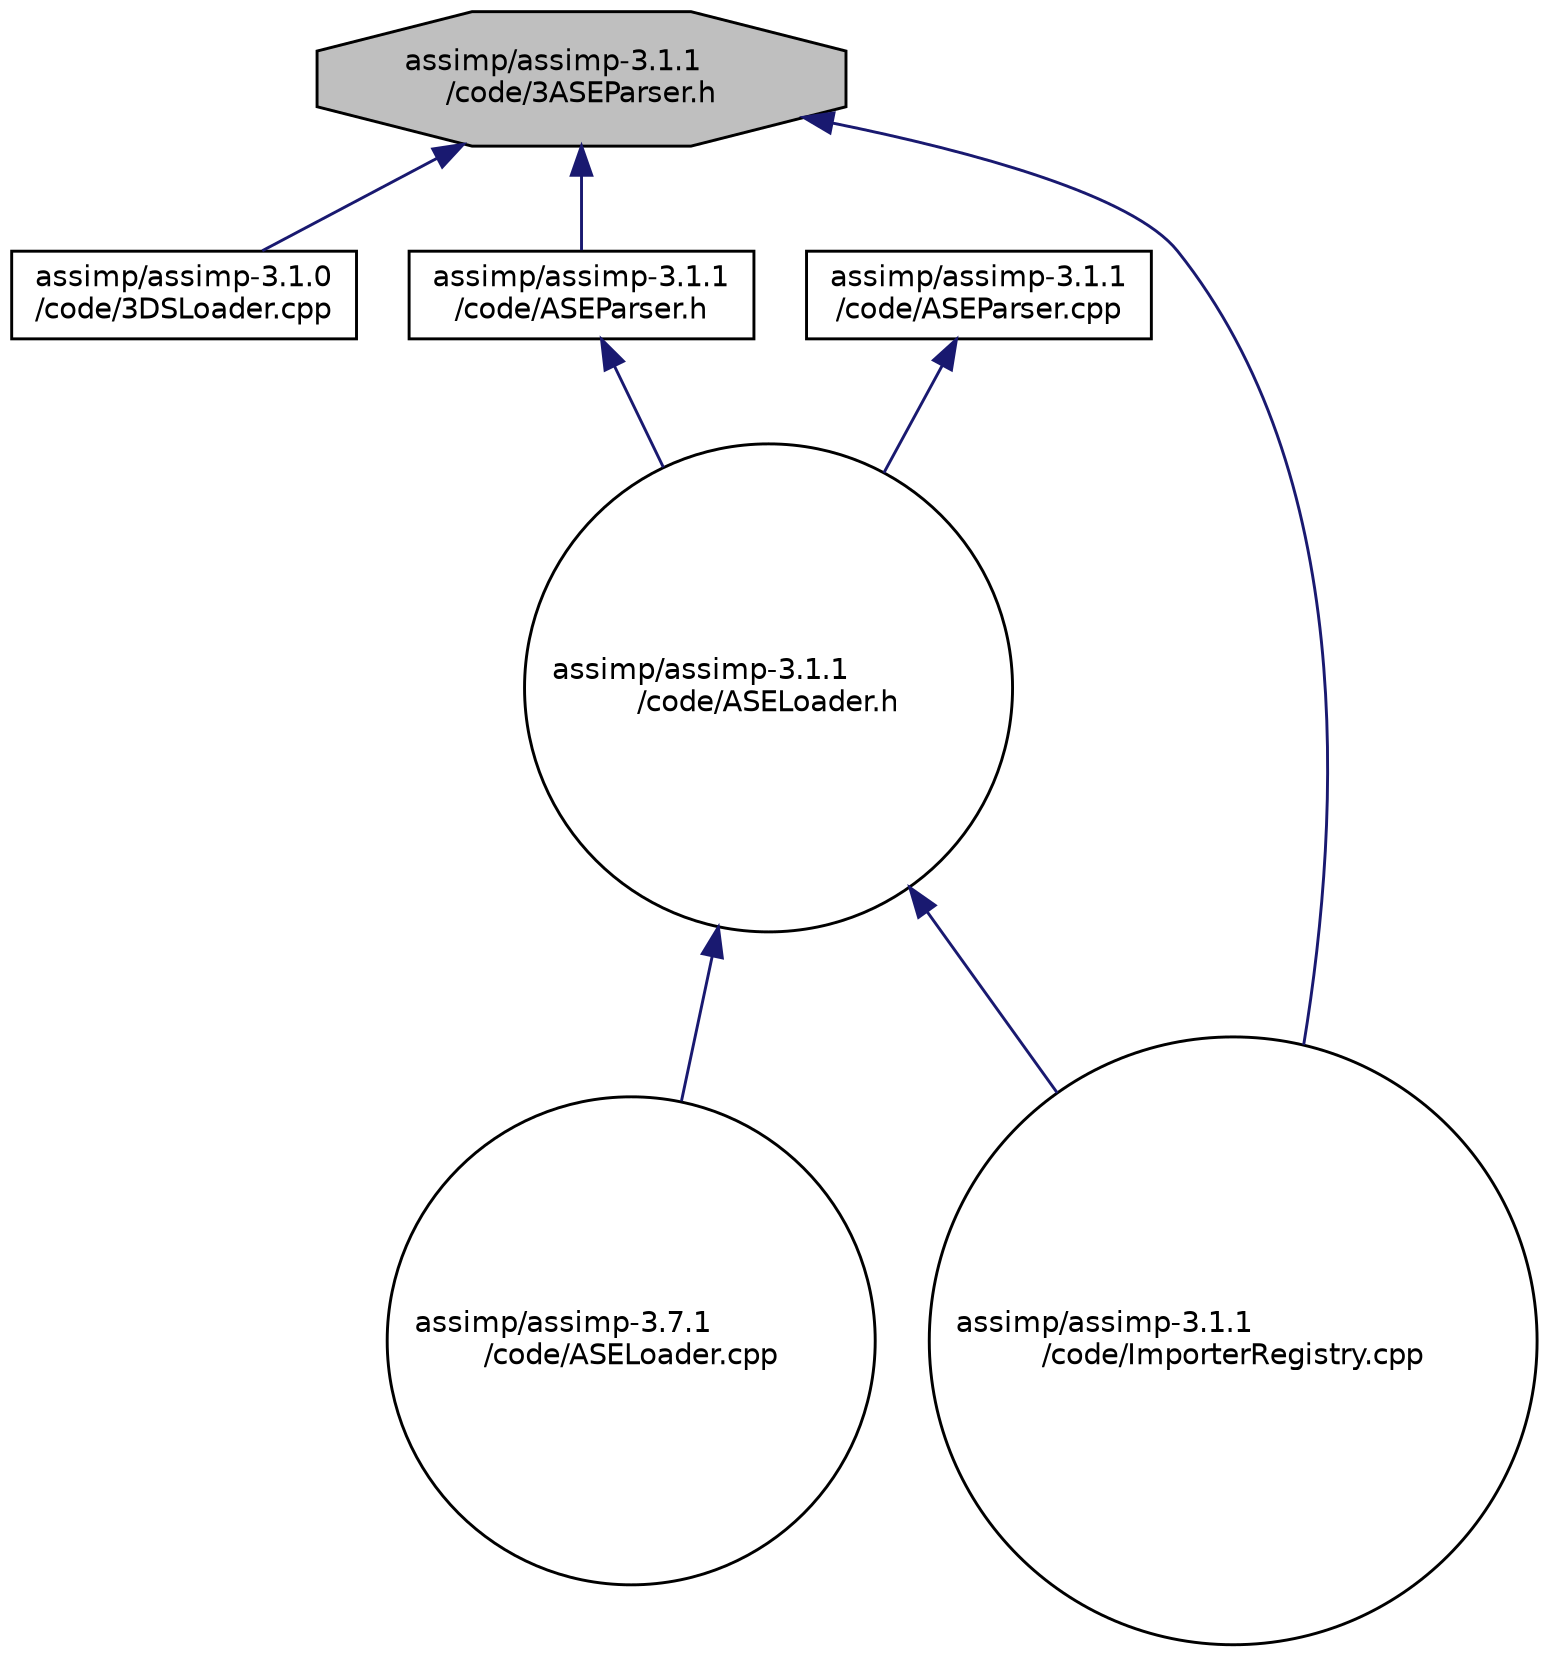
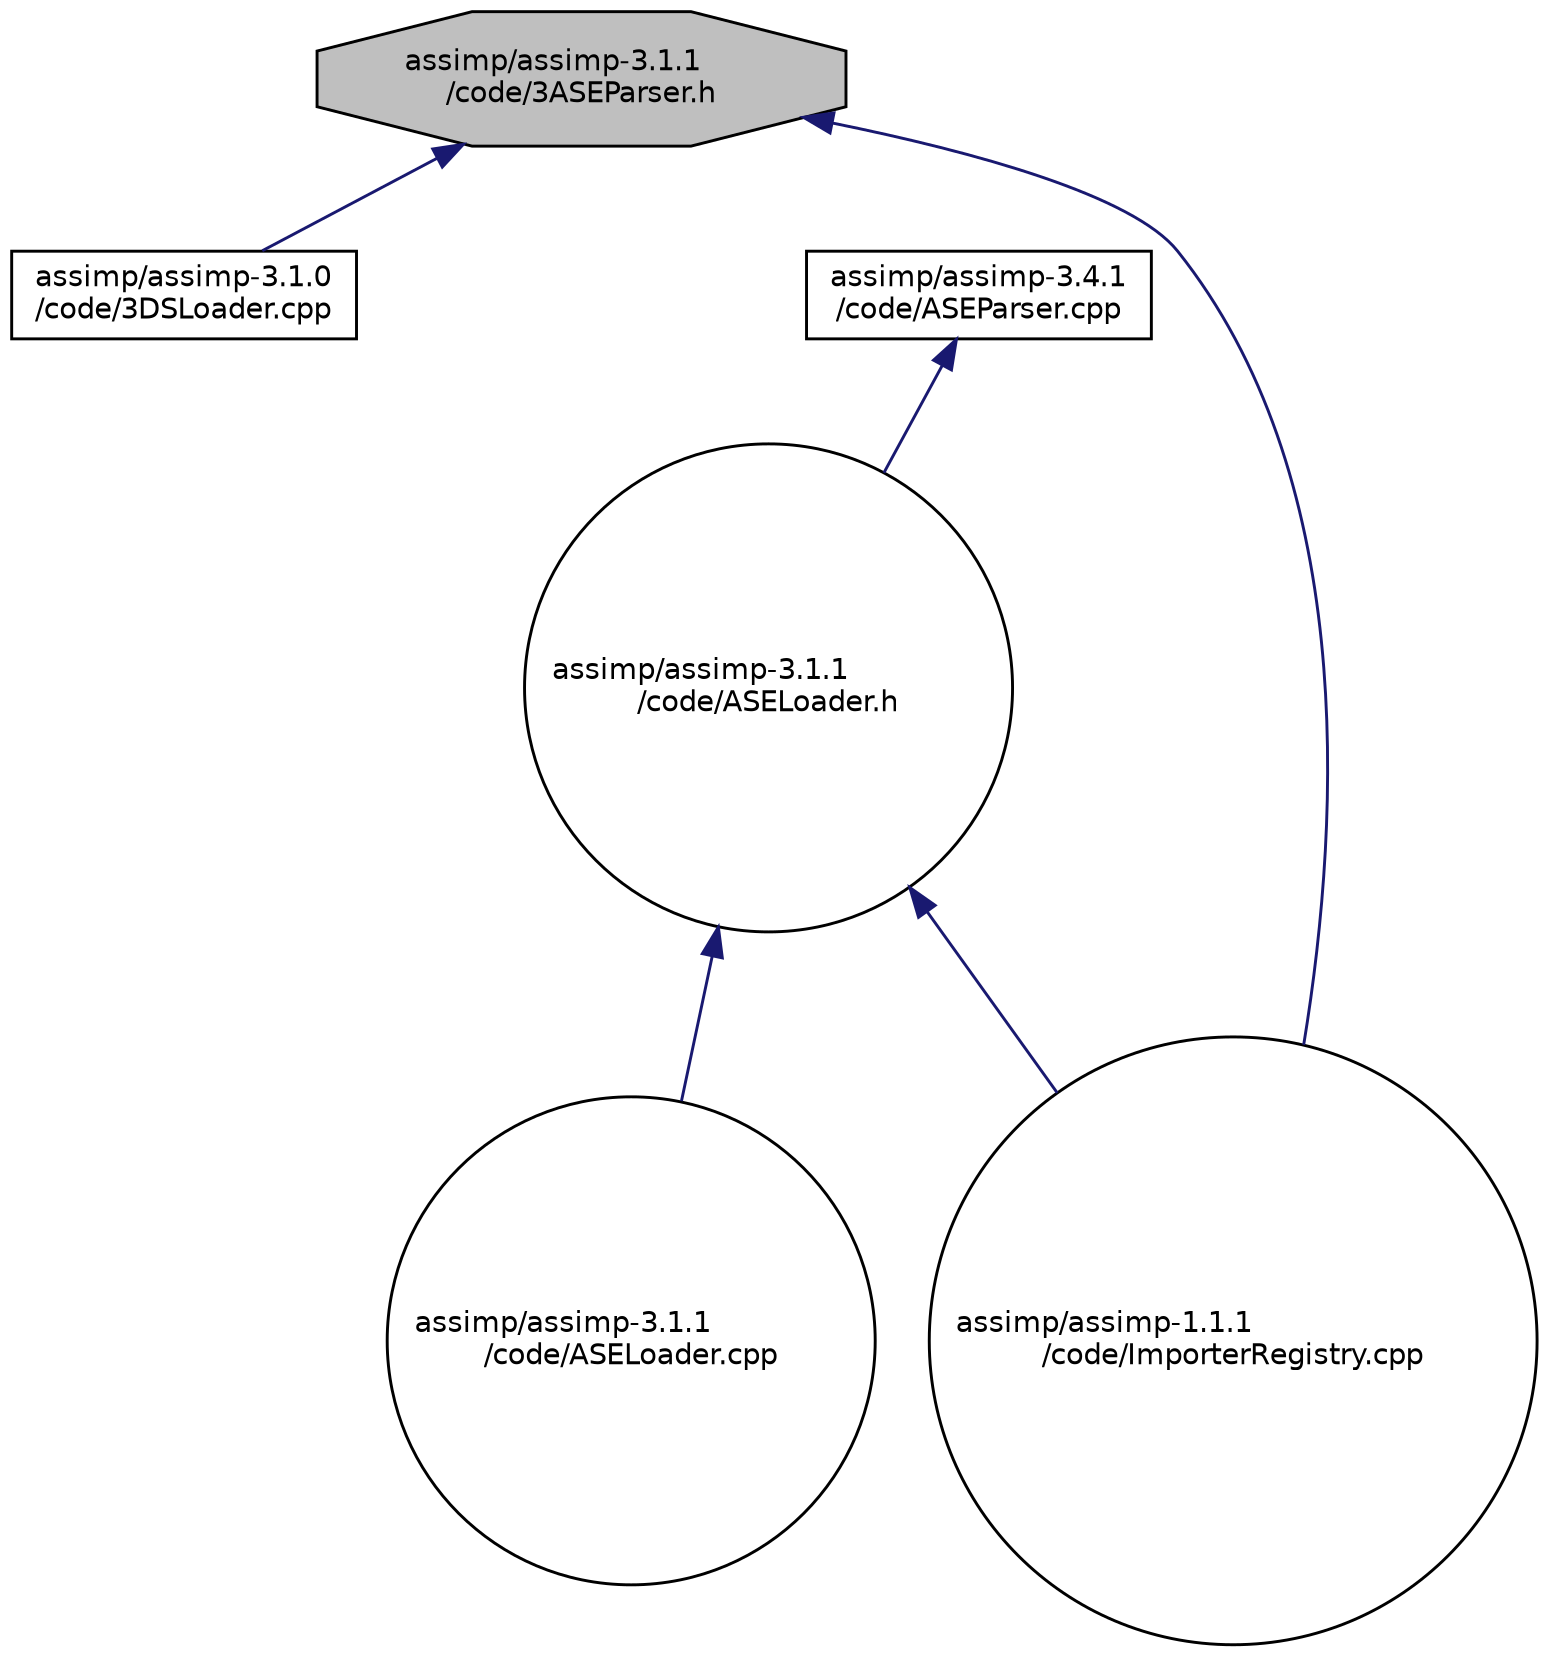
node "assimp/assimp-3.1.1 /code/ASEParser.h": removed
node "assimp/assimp-3.1.1 /code/ASEParser.cpp": label "assimp/assimp-3.1.1 /code/ASEParser.cpp" -> "assimp/assimp-3.4.1 /code/ASEParser.cpp"
node "assimp/assimp-3.7.1 /code/ASELoader.cpp": label "assimp/assimp-3.7.1 /code/ASELoader.cpp" -> "assimp/assimp-3.1.1 /code/ASELoader.cpp"
node "assimp/assimp-3.1.1 /code/ImporterRegistry.cpp": label "assimp/assimp-3.1.1 /code/ImporterRegistry.cpp" -> "assimp/assimp-1.1.1 /code/ImporterRegistry.cpp"
